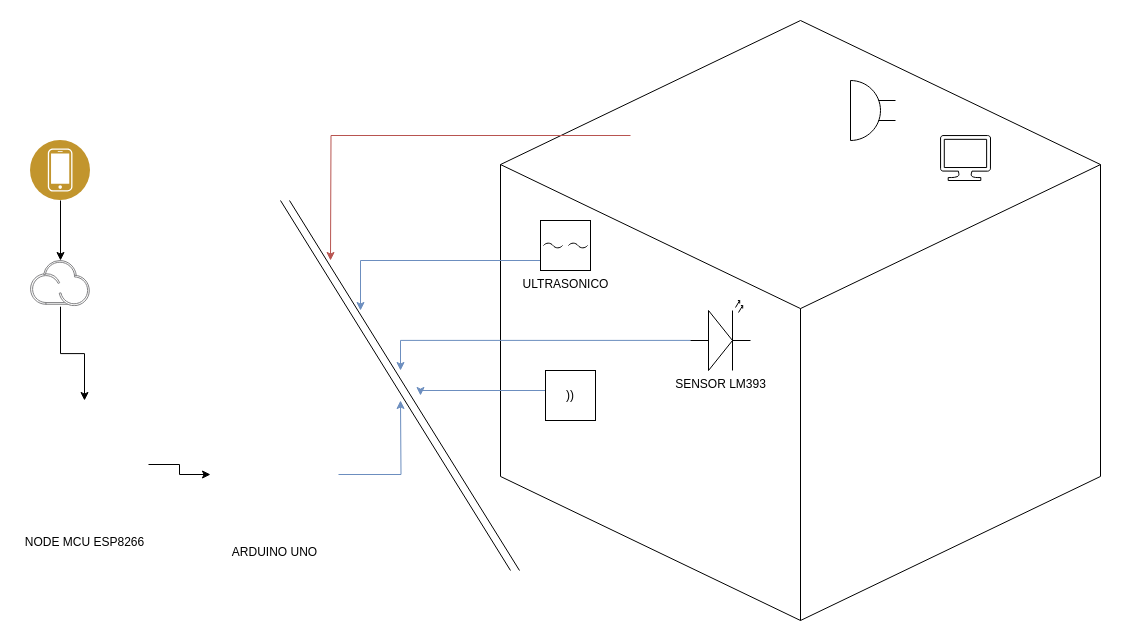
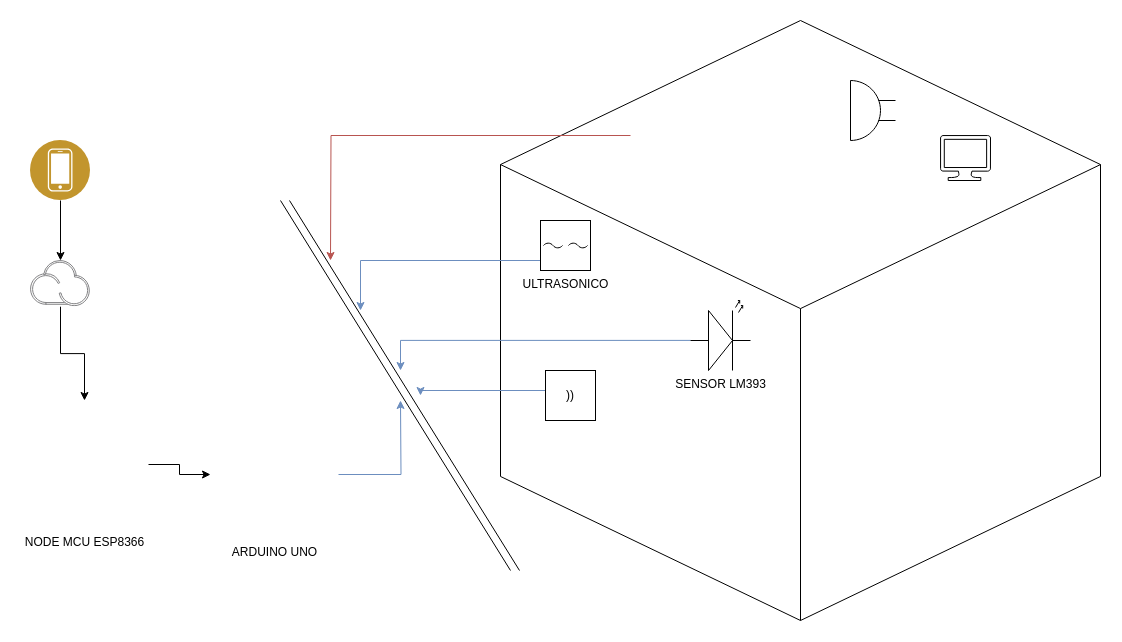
node "NODE MCU ESP8266": label "NODE MCU ESP8266" -> "NODE MCU ESP8366"
